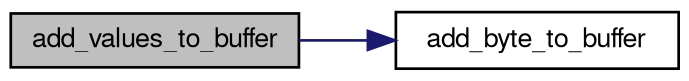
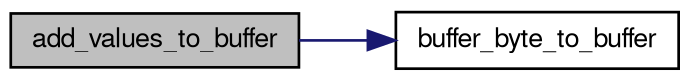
node "add_byte_to_buffer": label "add_byte_to_buffer" -> "buffer_byte_to_buffer"
